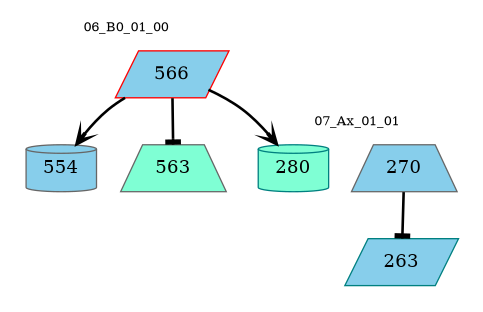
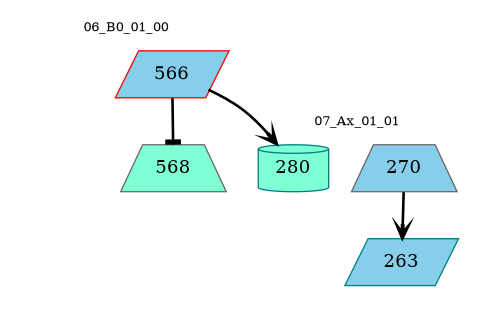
node "554": removed
node "563": label "563" -> "568"
edge "270" -> "263": arrowhead tee -> vee
